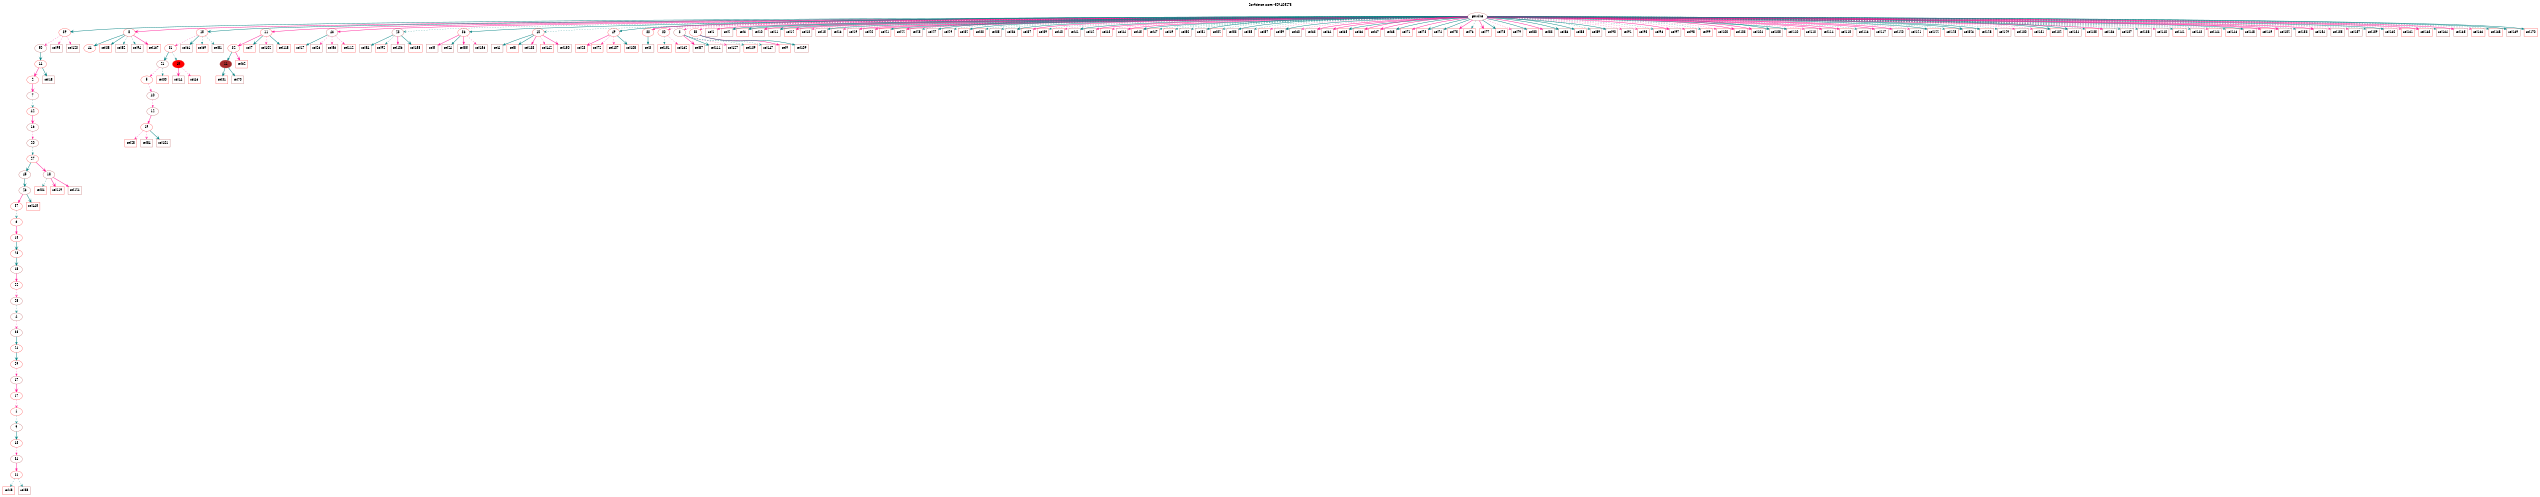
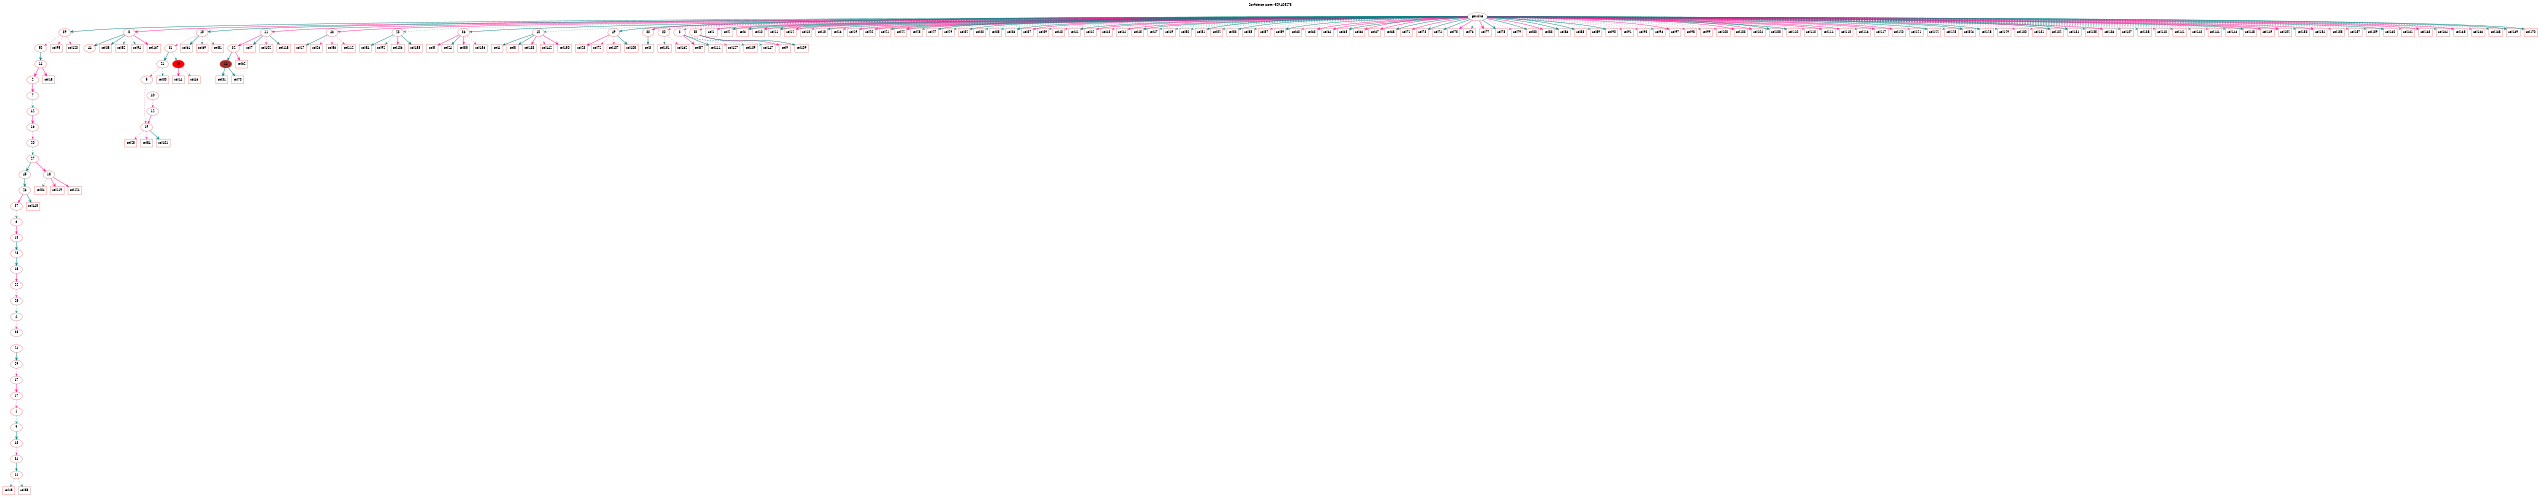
edge "14" -> "cell18": color teal -> deeppink
edge "5" -> "40": now "5" -> "19"
edge "35" -> "24": removed
edge "34" -> "41": color deeppink -> teal
